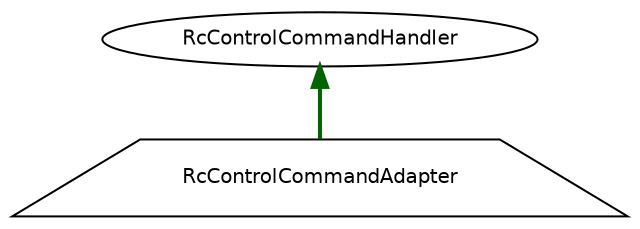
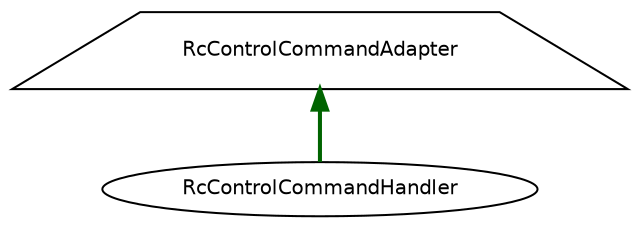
edge "RcControlCommandAdapter" -> "RcControlCommandHandler": reversed
